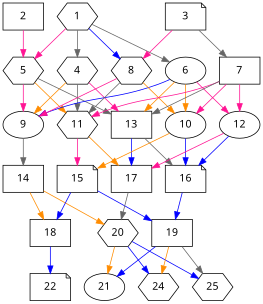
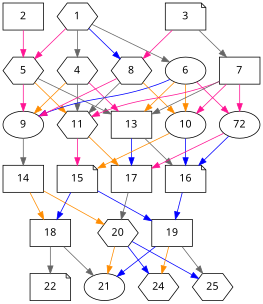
node "12": label "12" -> "72"
edge "18" -> "22": color blue -> gray40
edge "18" -> "21": added
